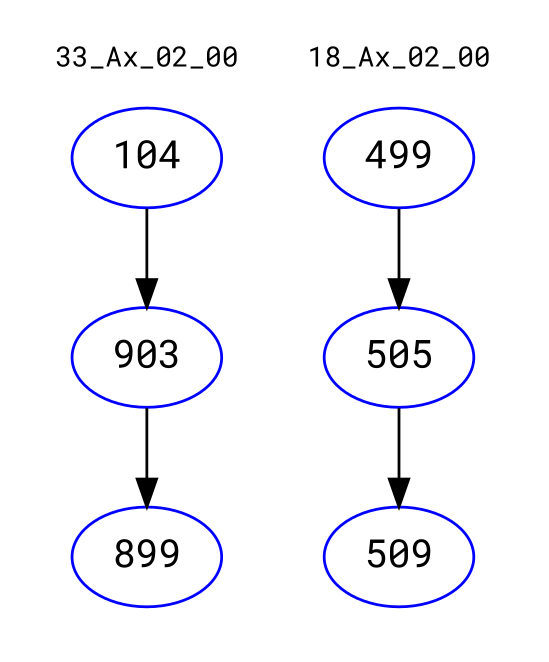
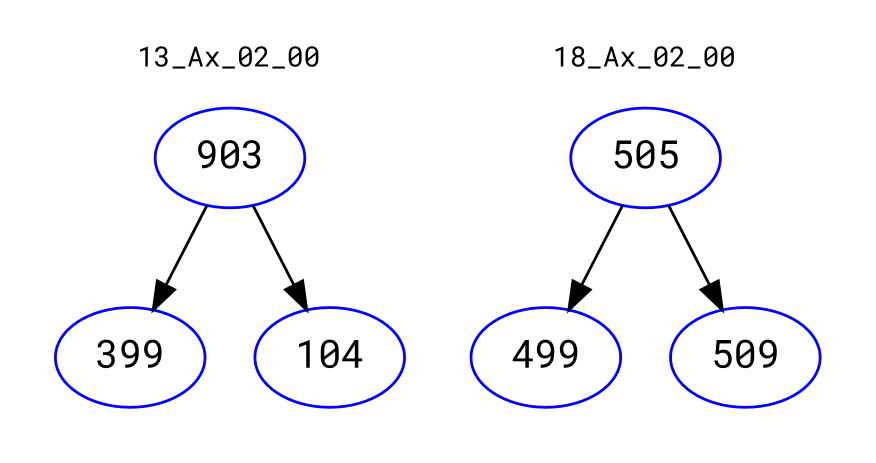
cluster "33_Ax_02_00": label "33_Ax_02_00" -> "13_Ax_02_00"
edge "104" -> "903": reversed
edge "499" -> "505": reversed
node "899": label "899" -> "399"
